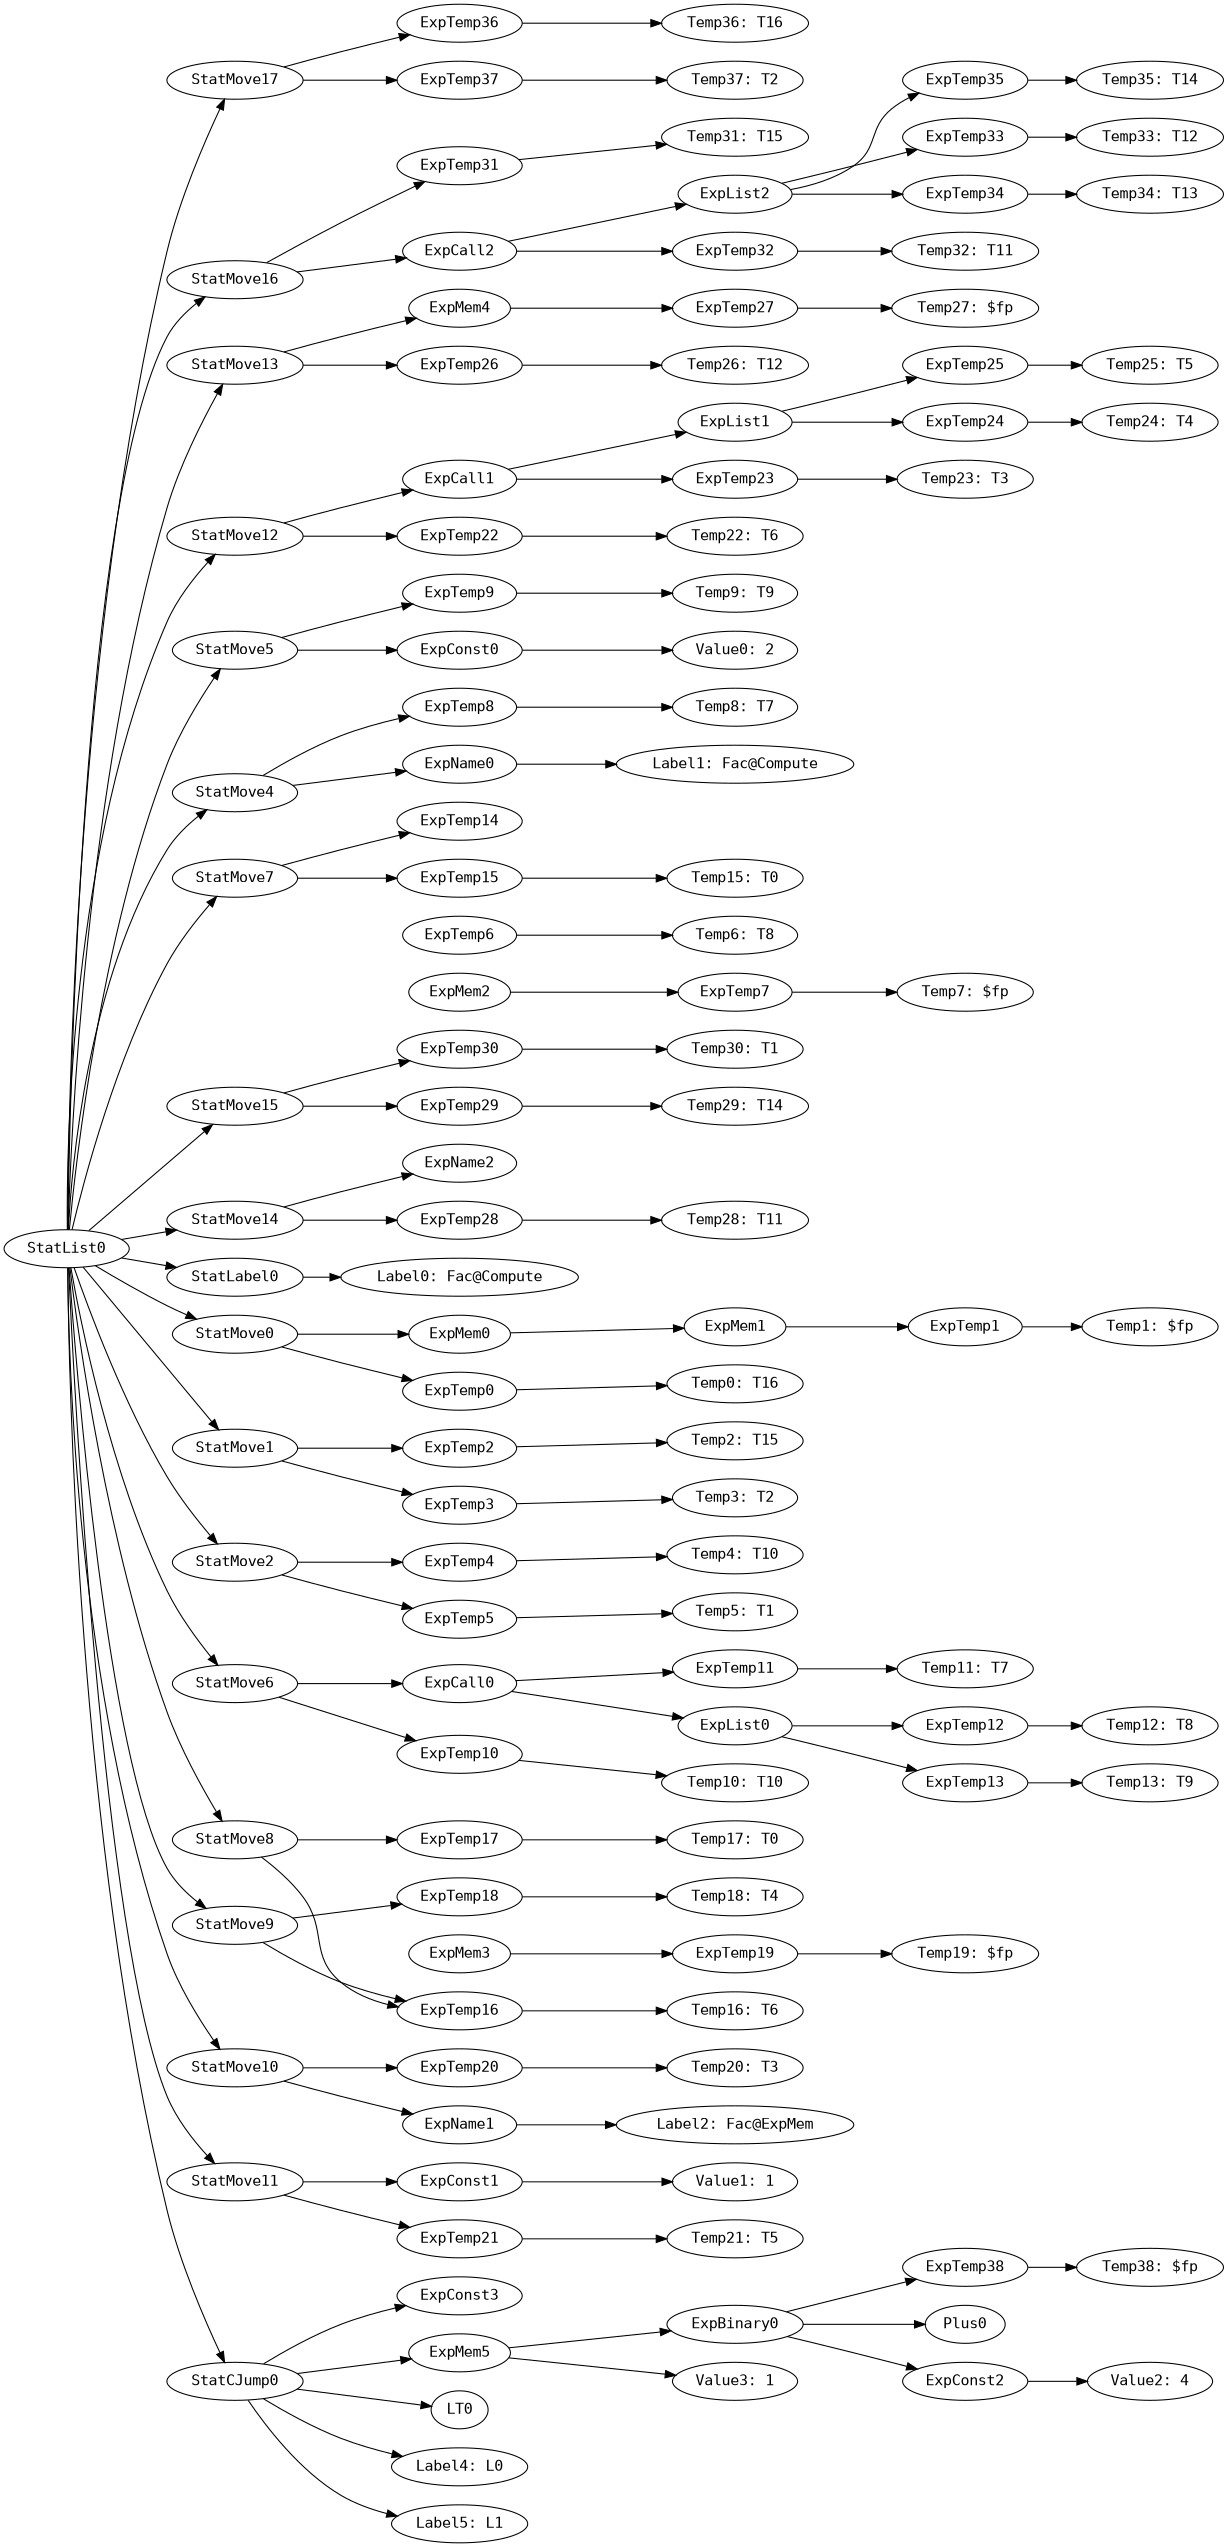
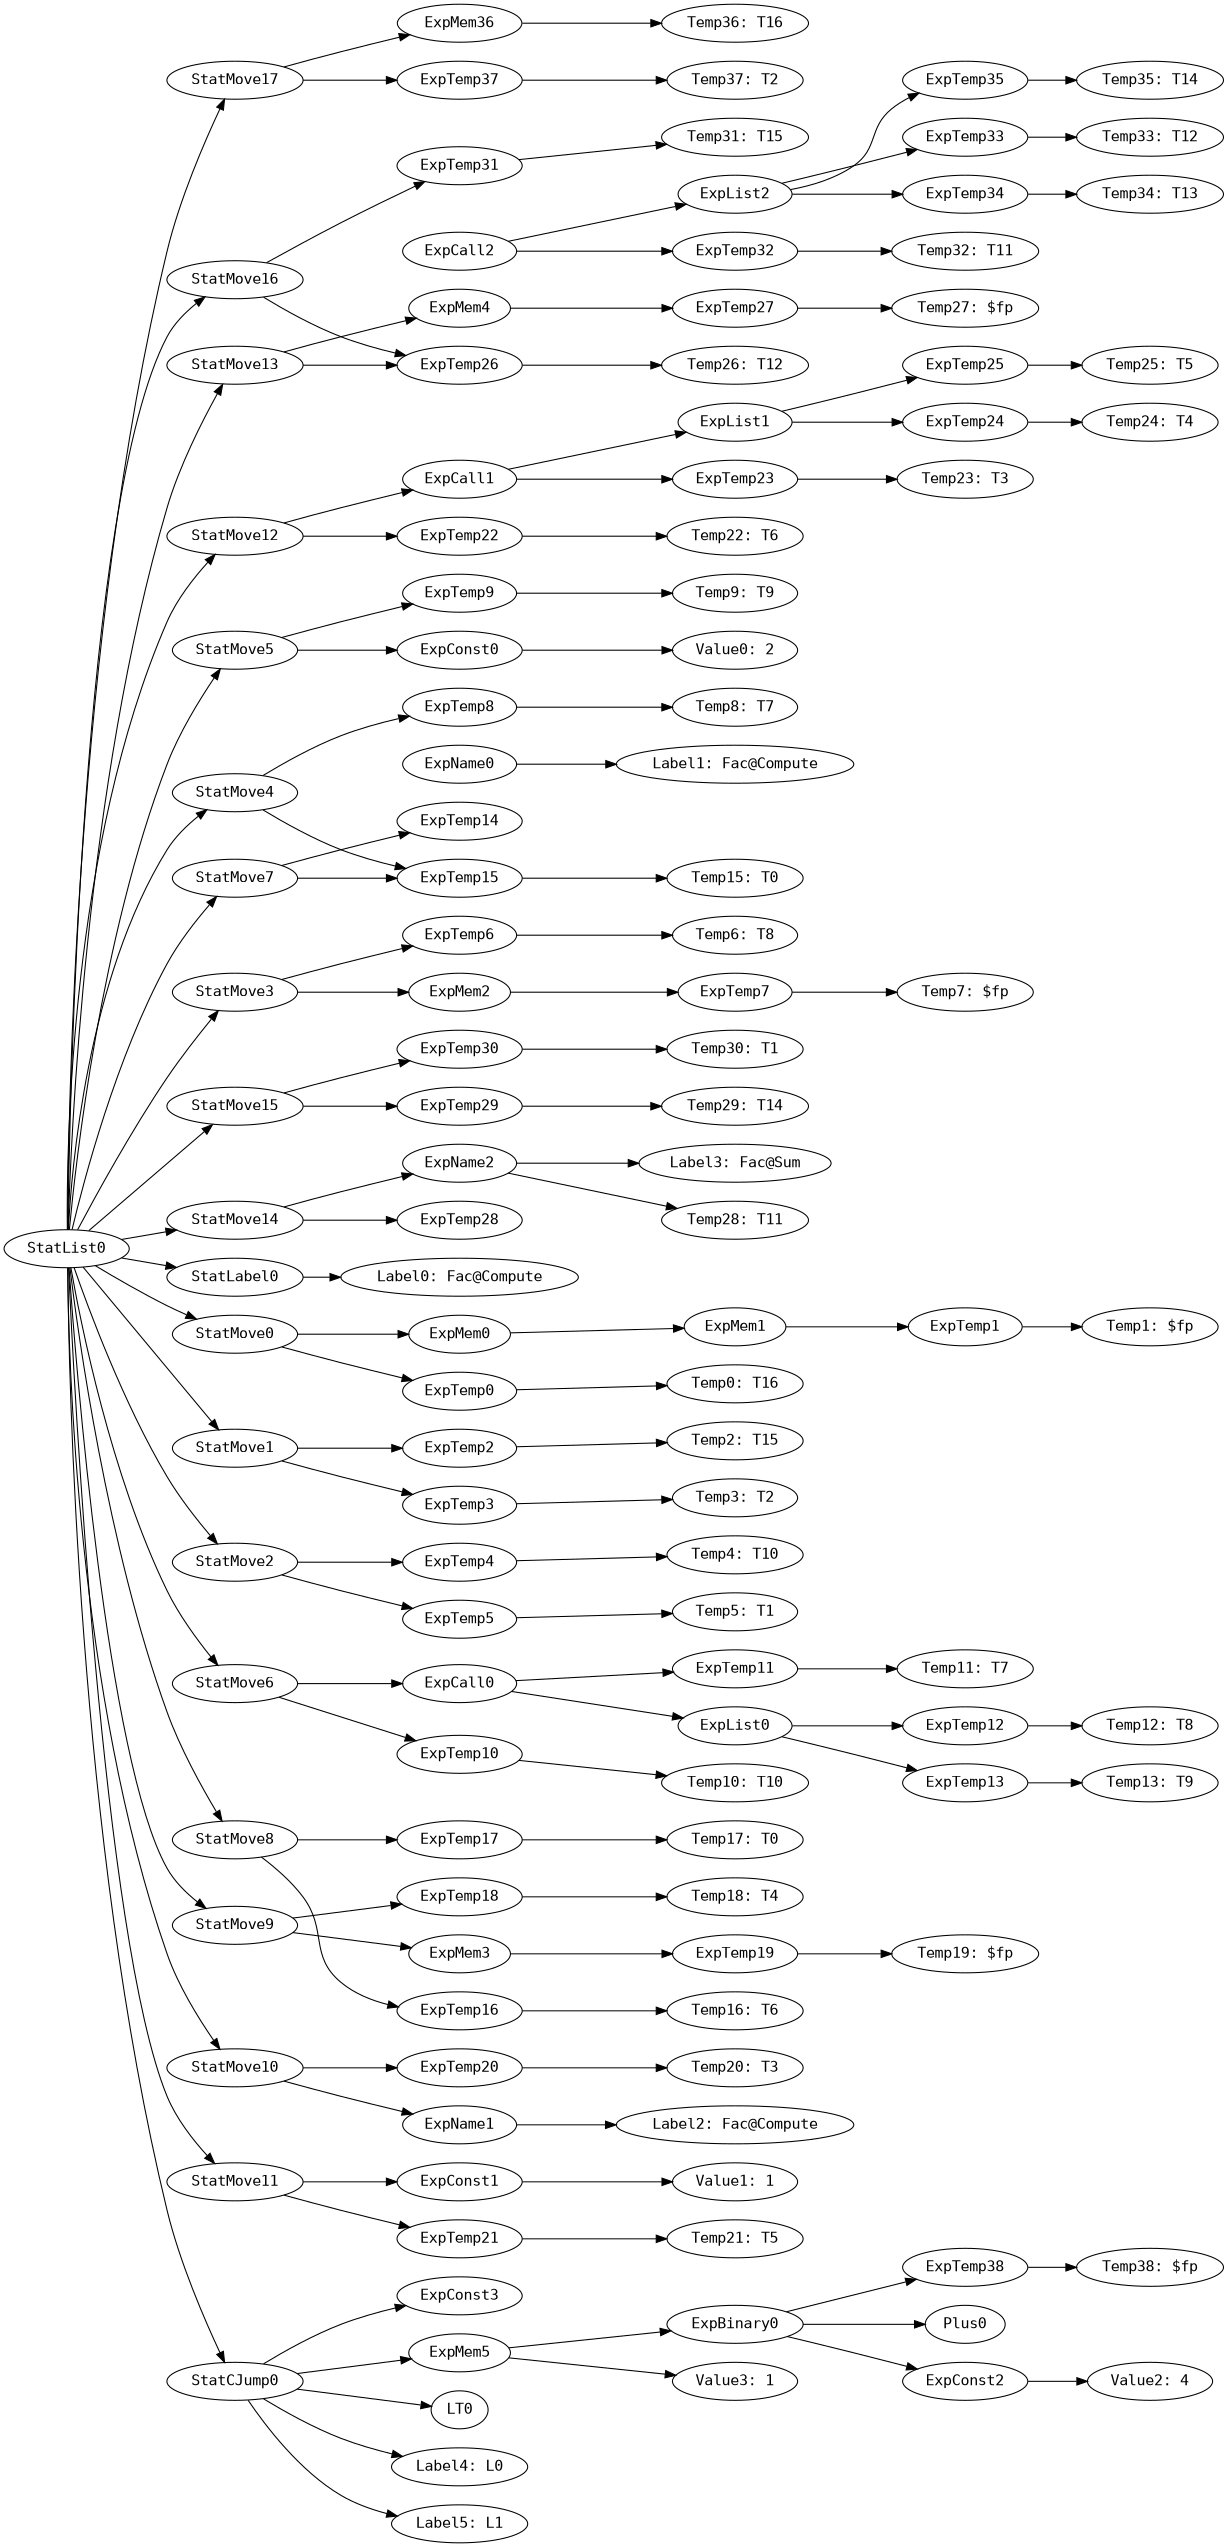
node "ExpTemp36": label "ExpTemp36" -> "ExpMem36"
edge "StatMove16" -> "ExpCall2": now "StatMove16" -> "ExpTemp26"
edge "StatMove4" -> "ExpName0": now "StatMove4" -> "ExpTemp15"
node "StatMove3": added
node "Label3: Fac@Sum": added
edge "ExpTemp28" -> "Temp28: T11": now "ExpName2" -> "Temp28: T11"
edge "StatMove9" -> "ExpTemp16": now "StatMove9" -> "ExpMem3"
node "Label2: Fac@ExpMem": label "Label2: Fac@ExpMem" -> "Label2: Fac@Compute"
